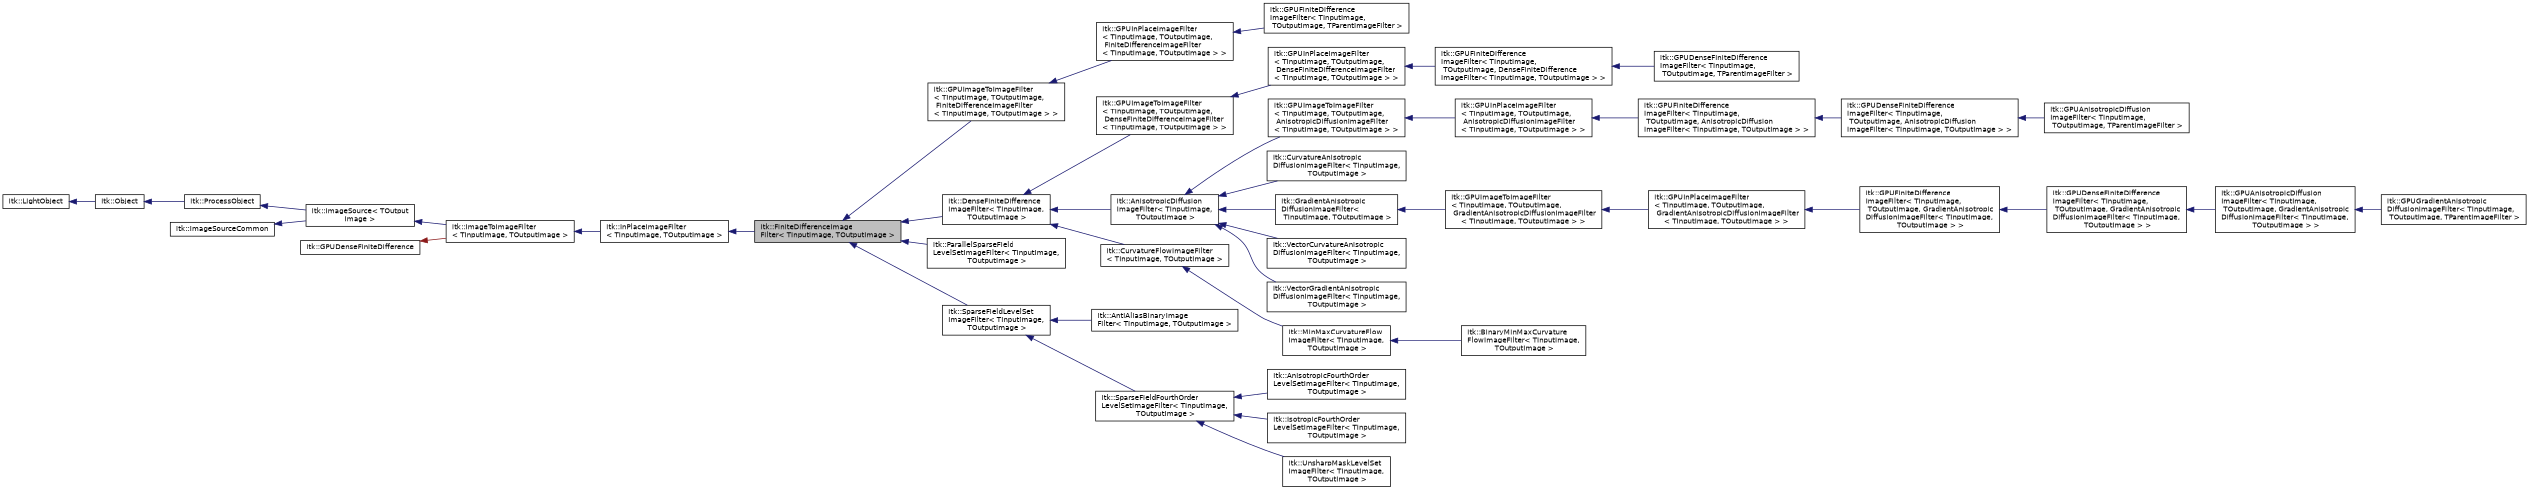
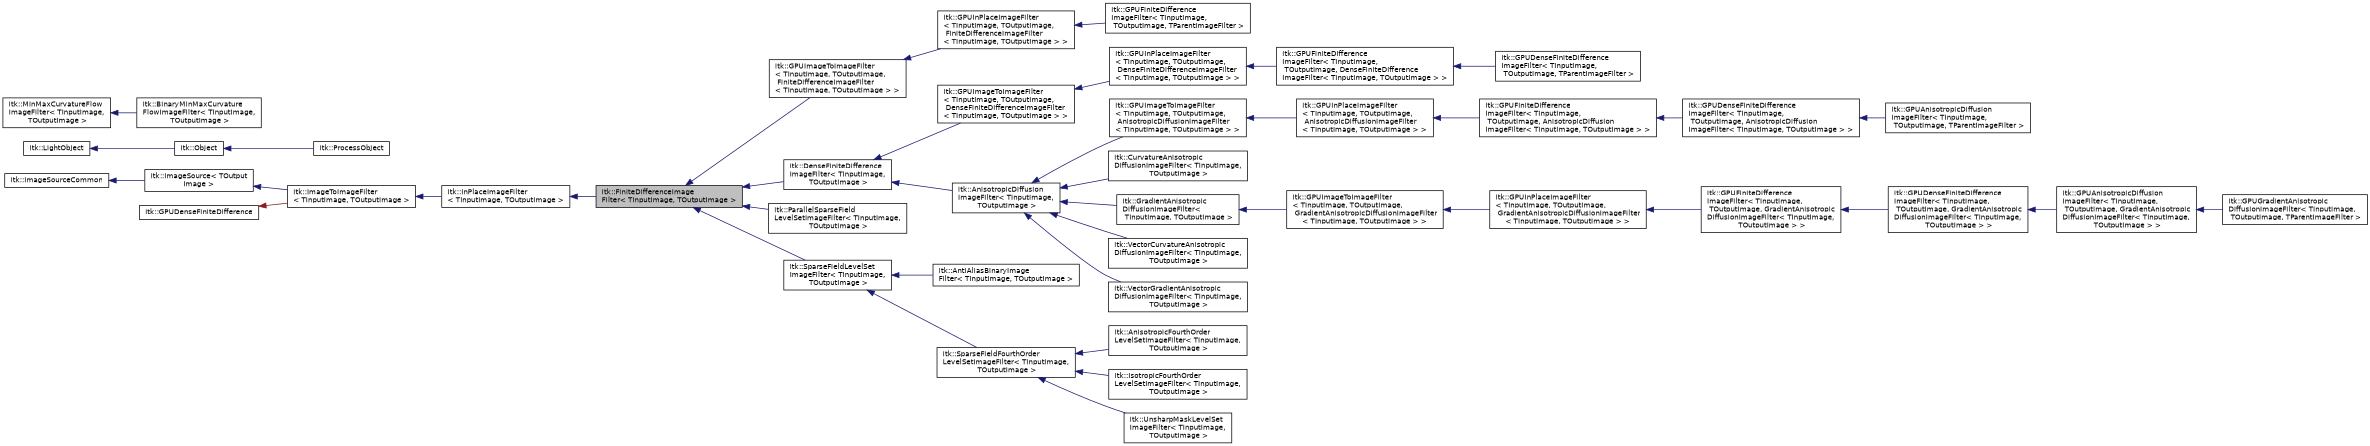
edge "itk::ImageSource< TOutput Image >" -> "itk::ProcessObject": removed
node "itk::CurvatureFlowImageFilter < TInputImage, TOutputImage >": removed
